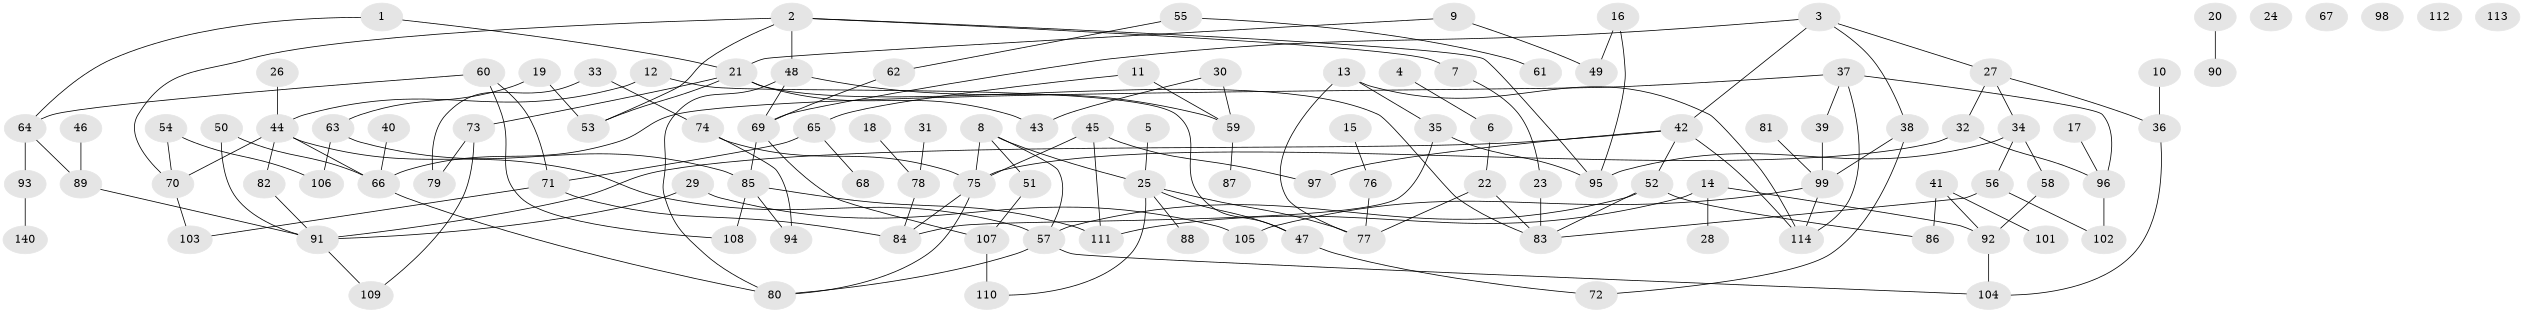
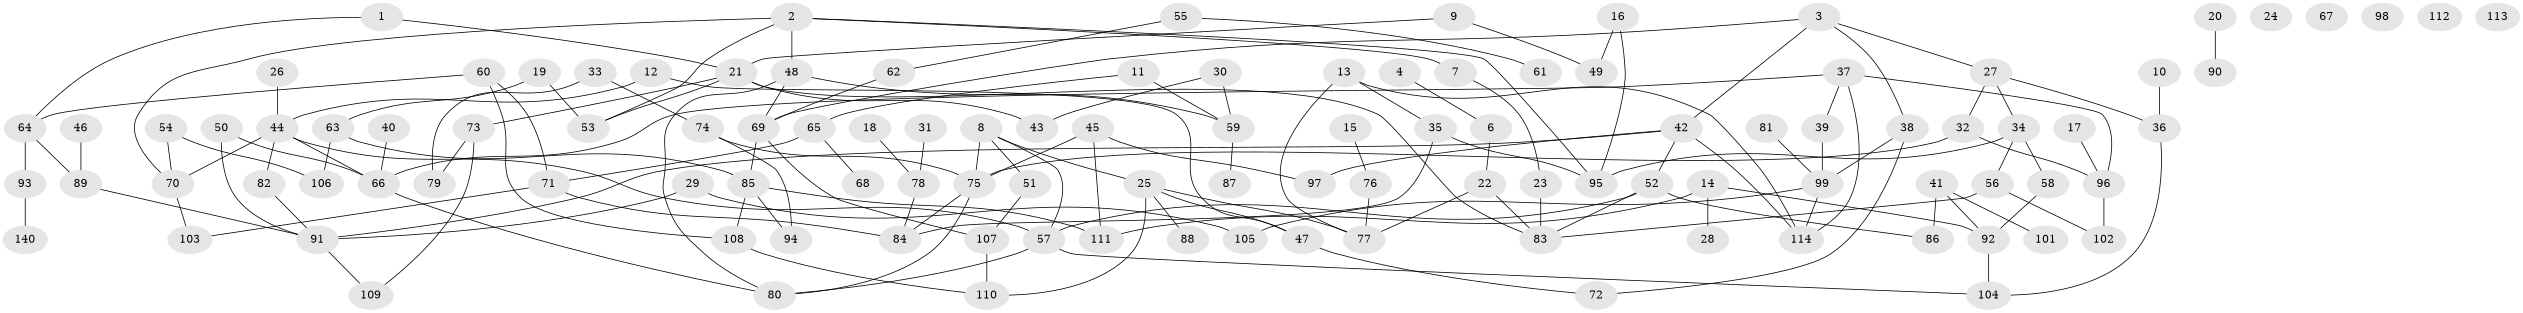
node "5": removed
edge "108" -- "110": added
